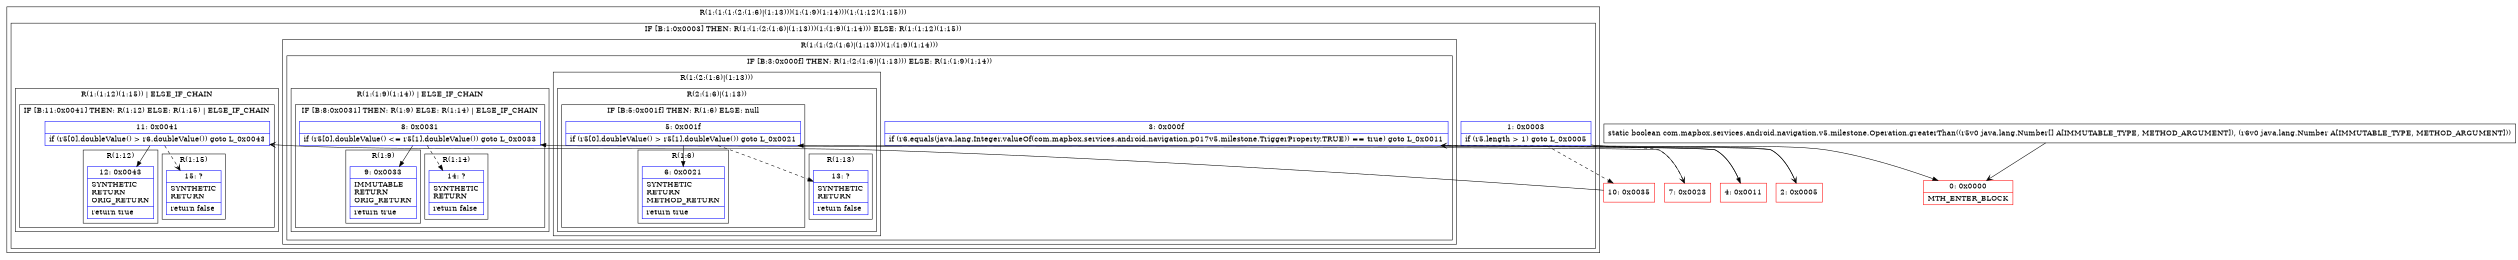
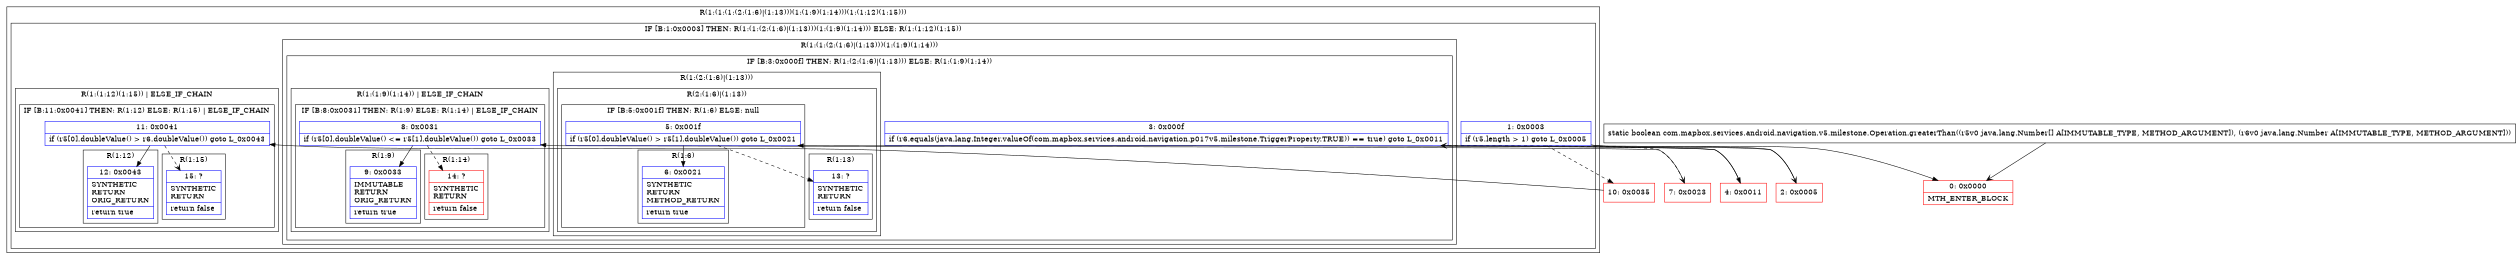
edge "10: 0x0035" -> "11: 0x0041": arrowhead vee -> normal
node "14: ?": color blue -> red
